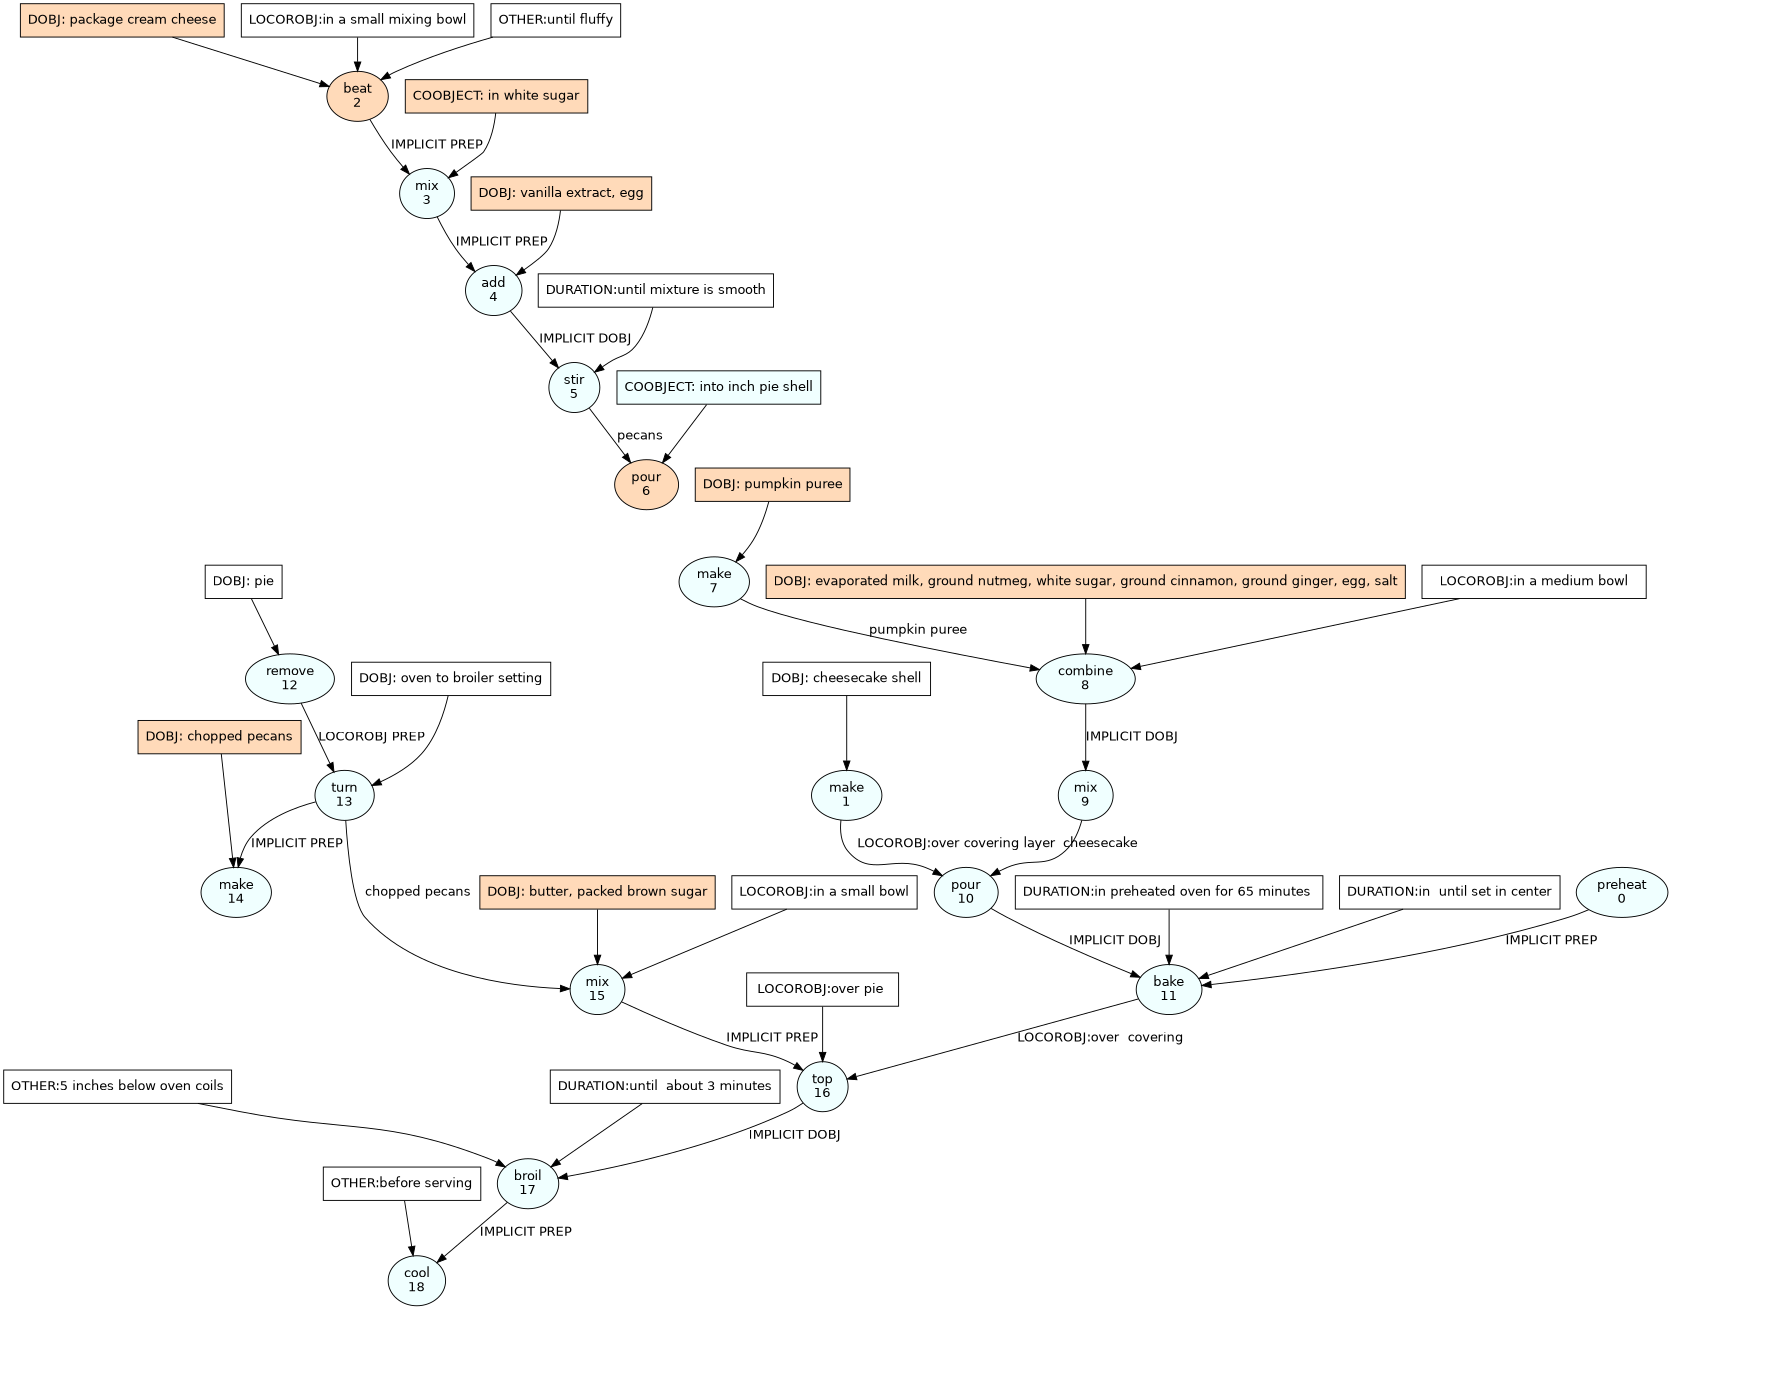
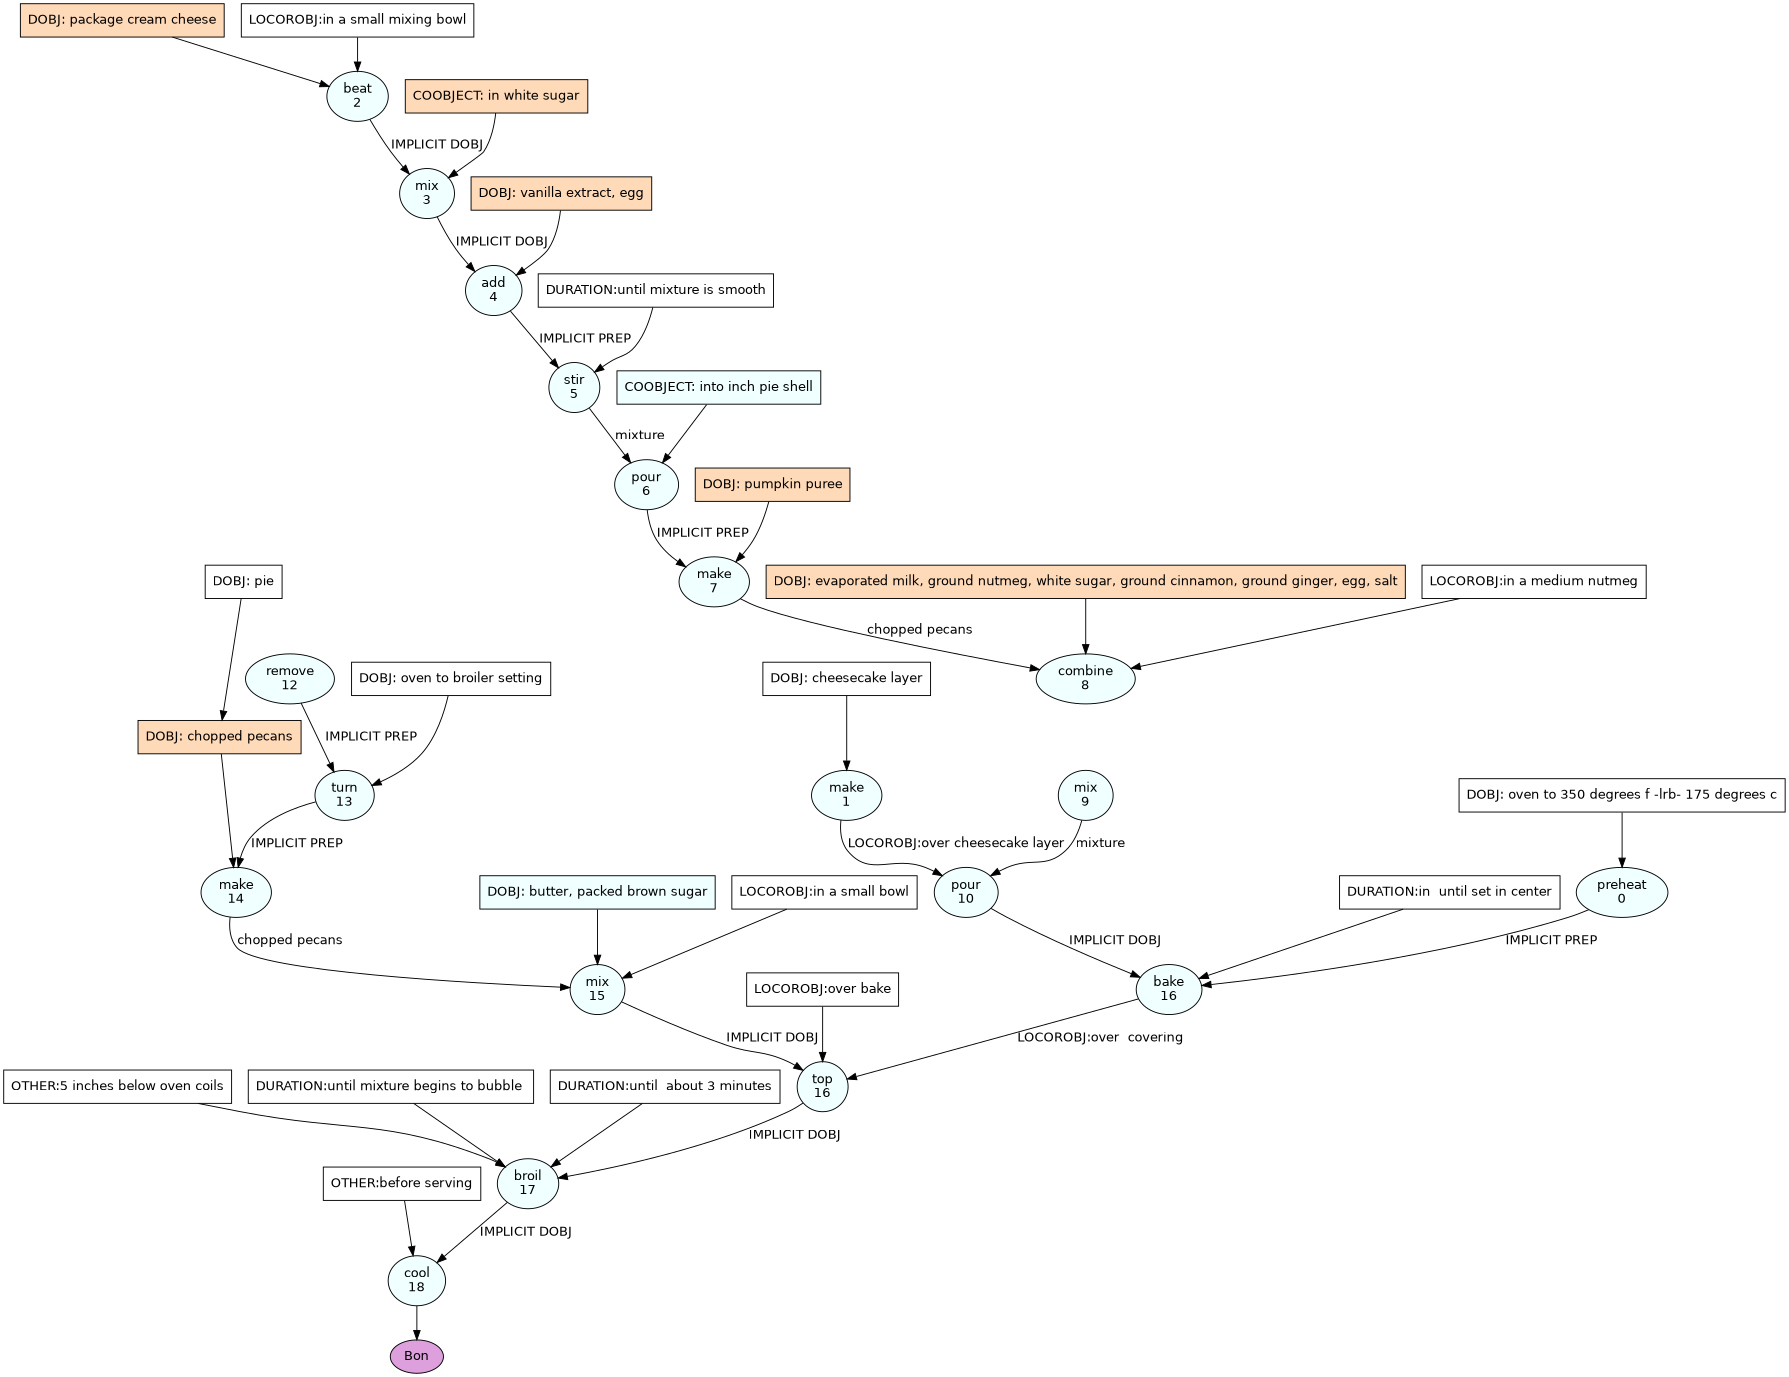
node "OTHER:until fluffy": removed
node "beat 2": fillcolor peachpuff -> azure
edge "beat 2" -> "mix 3": label "IMPLICIT PREP" -> "IMPLICIT DOBJ"
edge "mix 3" -> "add 4": label "IMPLICIT PREP" -> "IMPLICIT DOBJ"
edge "add 4" -> "stir 5": label "IMPLICIT DOBJ" -> "IMPLICIT PREP"
edge "stir 5" -> "pour 6": label "pecans" -> "mixture"
node "pour 6": fillcolor peachpuff -> azure
edge "pour 6" -> "make 7": added, label "IMPLICIT PREP"
node "LOCOROBJ:in a medium bowl": label "LOCOROBJ:in a medium bowl" -> "LOCOROBJ:in a medium nutmeg"
edge "DOBJ: pie" -> "remove 12": now "DOBJ: pie" -> "DOBJ: chopped pecans"
edge "make 7" -> "combine 8": label "pumpkin puree " -> "chopped pecans"
node "DOBJ: cheesecake shell": label "DOBJ: cheesecake shell" -> "DOBJ: cheesecake layer"
edge "combine 8" -> "mix 9": removed, label "IMPLICIT DOBJ"
edge "remove 12" -> "turn 13": label "LOCOROBJ PREP" -> "IMPLICIT PREP"
node "DOBJ: oven to 350 degrees f -lrb- 175 degrees c": added
edge "make 1" -> "pour 10": label "LOCOROBJ:over covering layer" -> "LOCOROBJ:over cheesecake layer"
edge "mix 9" -> "pour 10": label "cheesecake" -> "mixture"
node "DOBJ: butter, packed brown sugar": fillcolor peachpuff -> azure
node "DURATION:in preheated oven for 65 minutes": removed
edge "turn 13" -> "mix 15": now "make 14" -> "mix 15"
node "LOCOROBJ:over pie": label "LOCOROBJ:over pie" -> "LOCOROBJ:over bake"
node "bake 11": label "bake 11" -> "bake 16"
edge "mix 15" -> "top 16": label "IMPLICIT PREP" -> "IMPLICIT DOBJ"
node "DURATION:until mixture begins to bubble": added
edge "broil 17" -> "cool 18": label "IMPLICIT PREP" -> "IMPLICIT DOBJ"
node "Bon": added
